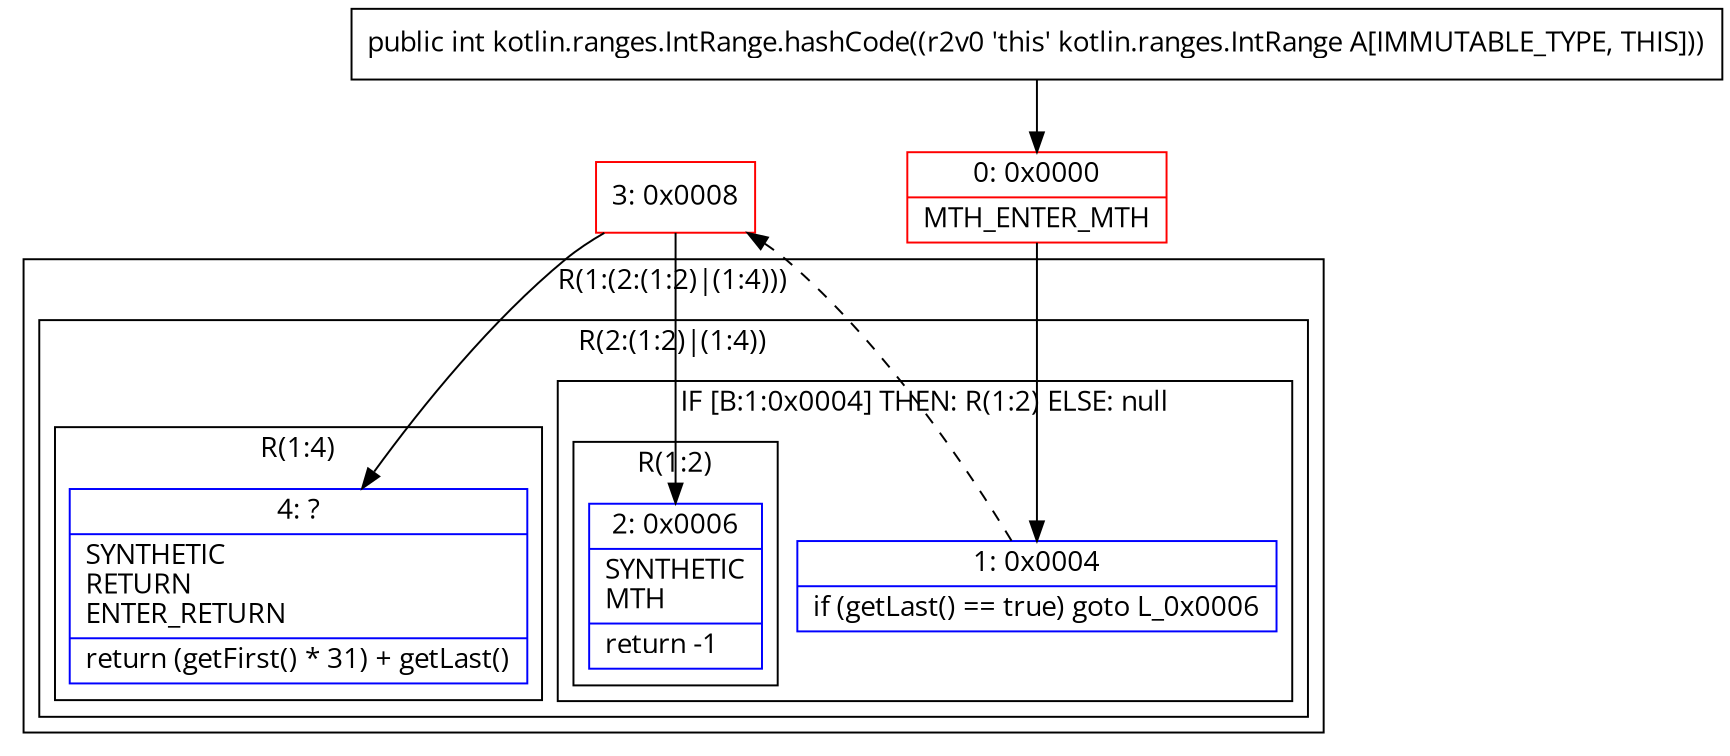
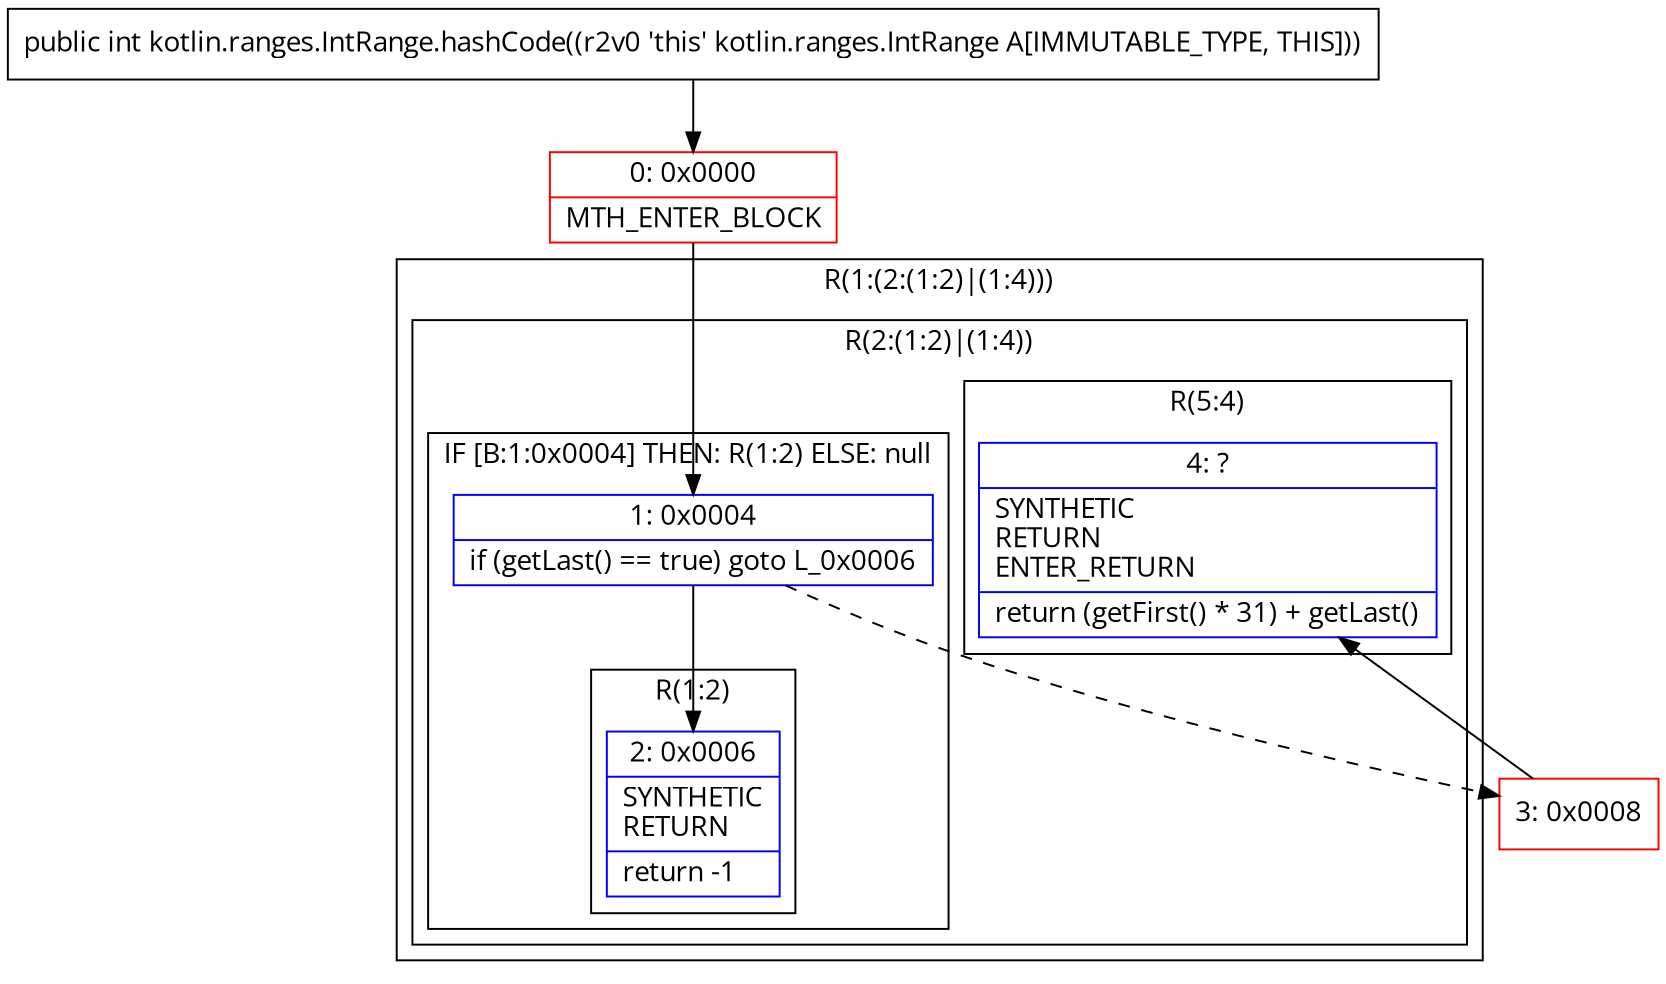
node "0: 0x0000": text "MTH_ENTER_MTH" -> "MTH_ENTER_BLOCK"
edge "3: 0x0008" -> "2: 0x0006": now "1: 0x0004" -> "2: 0x0006"
cluster "R(1:4)": label "R(1:4)" -> "R(5:4)"
node "2: 0x0006": text "MTH" -> "RETURN"
